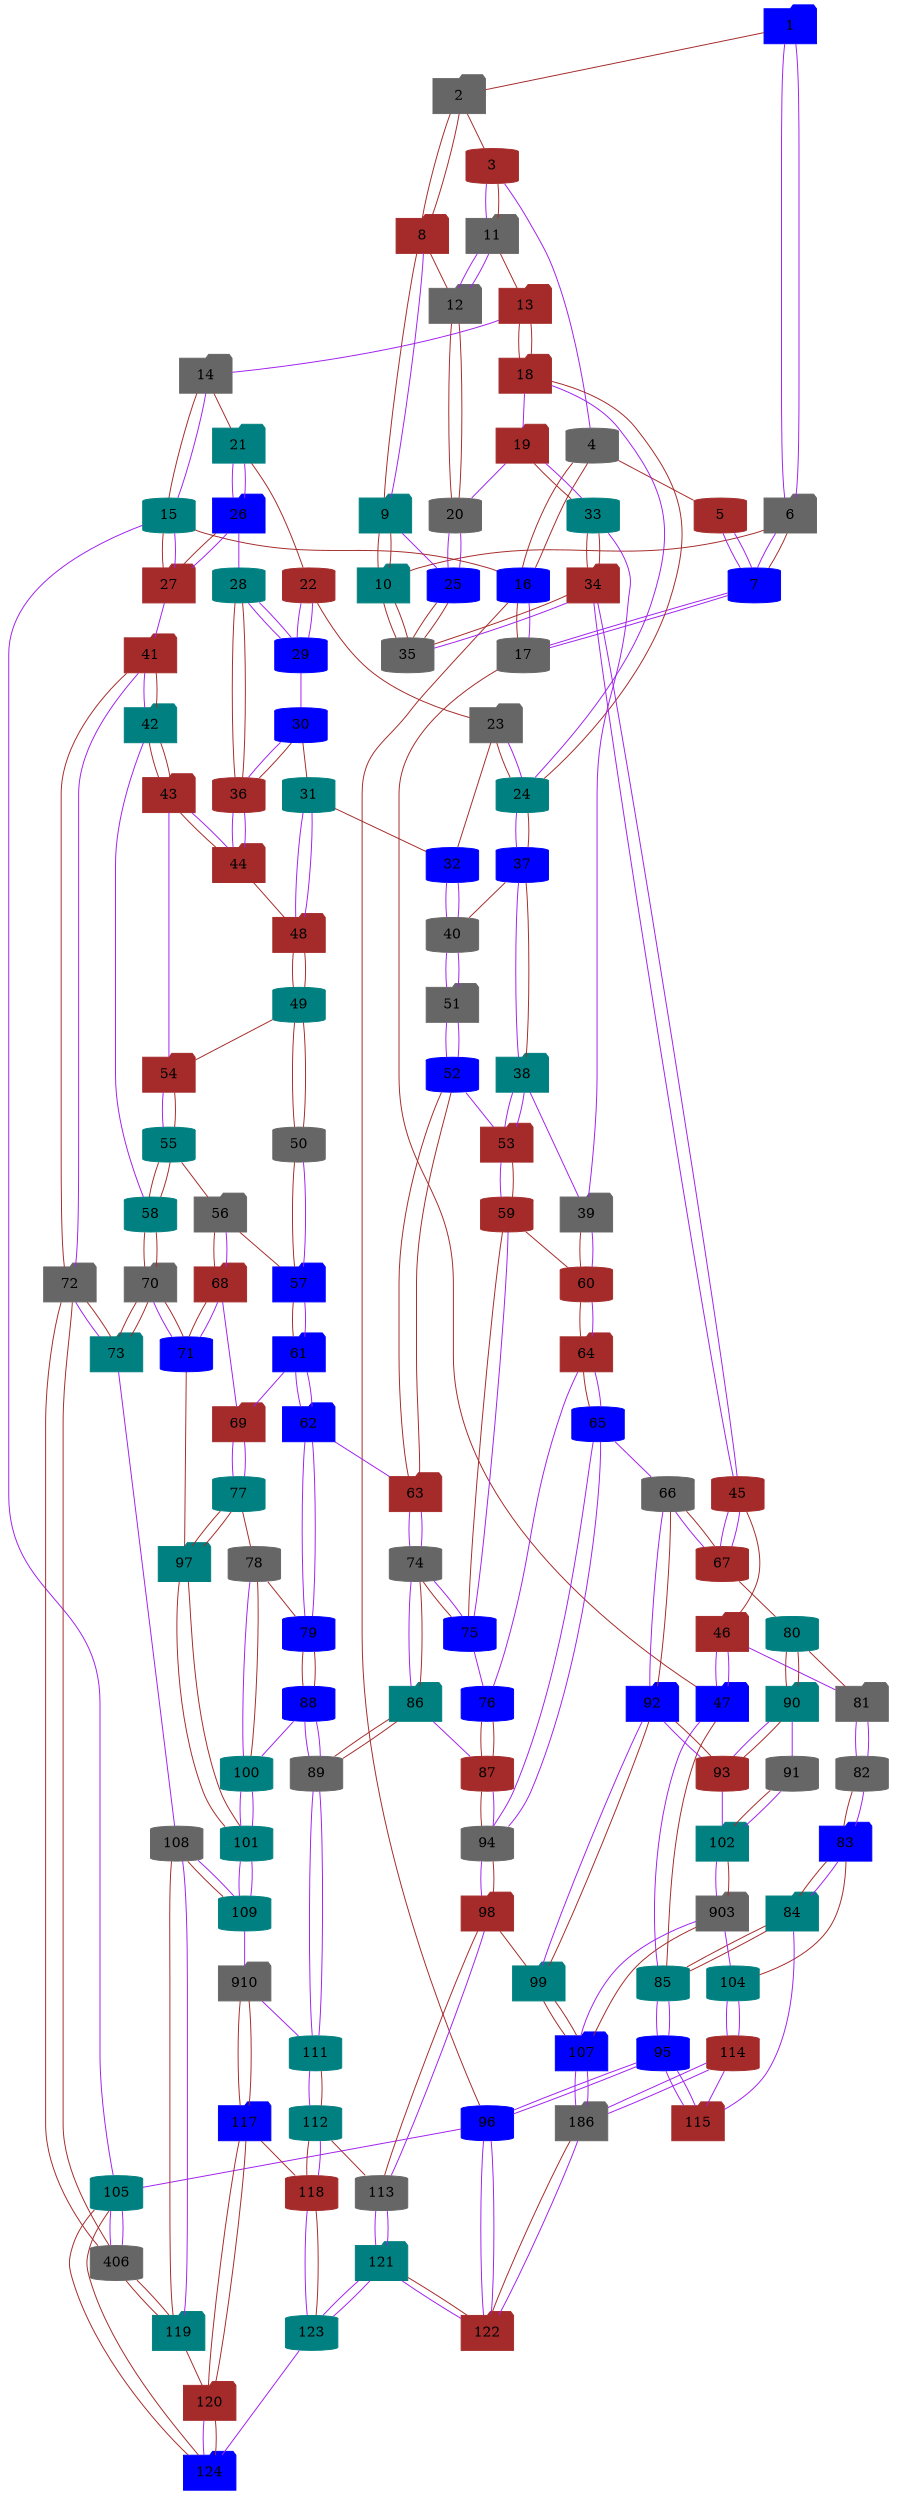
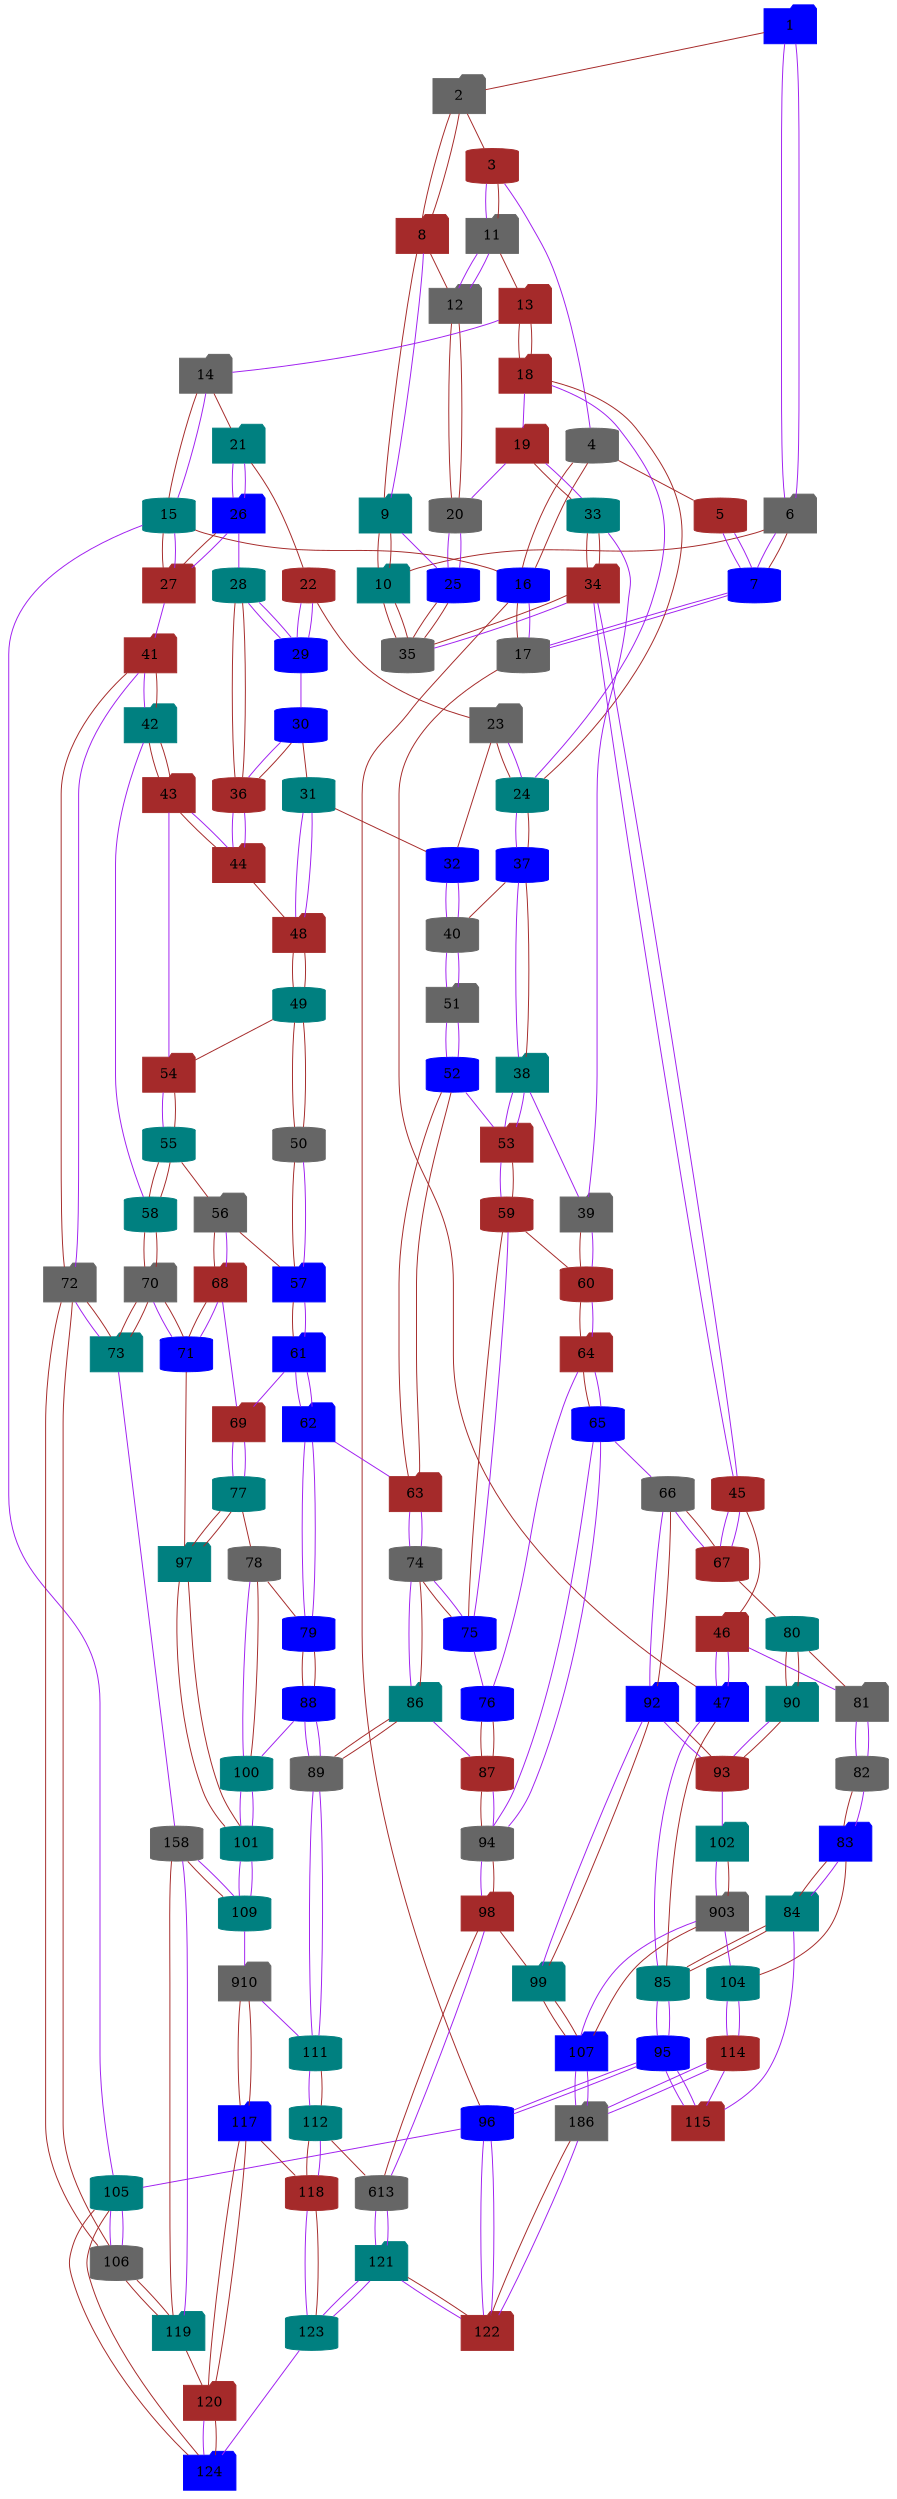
node "91": removed
node "108": label "108" -> "158"
node "113": label "113" -> "613"
node "406": label "406" -> "106"
